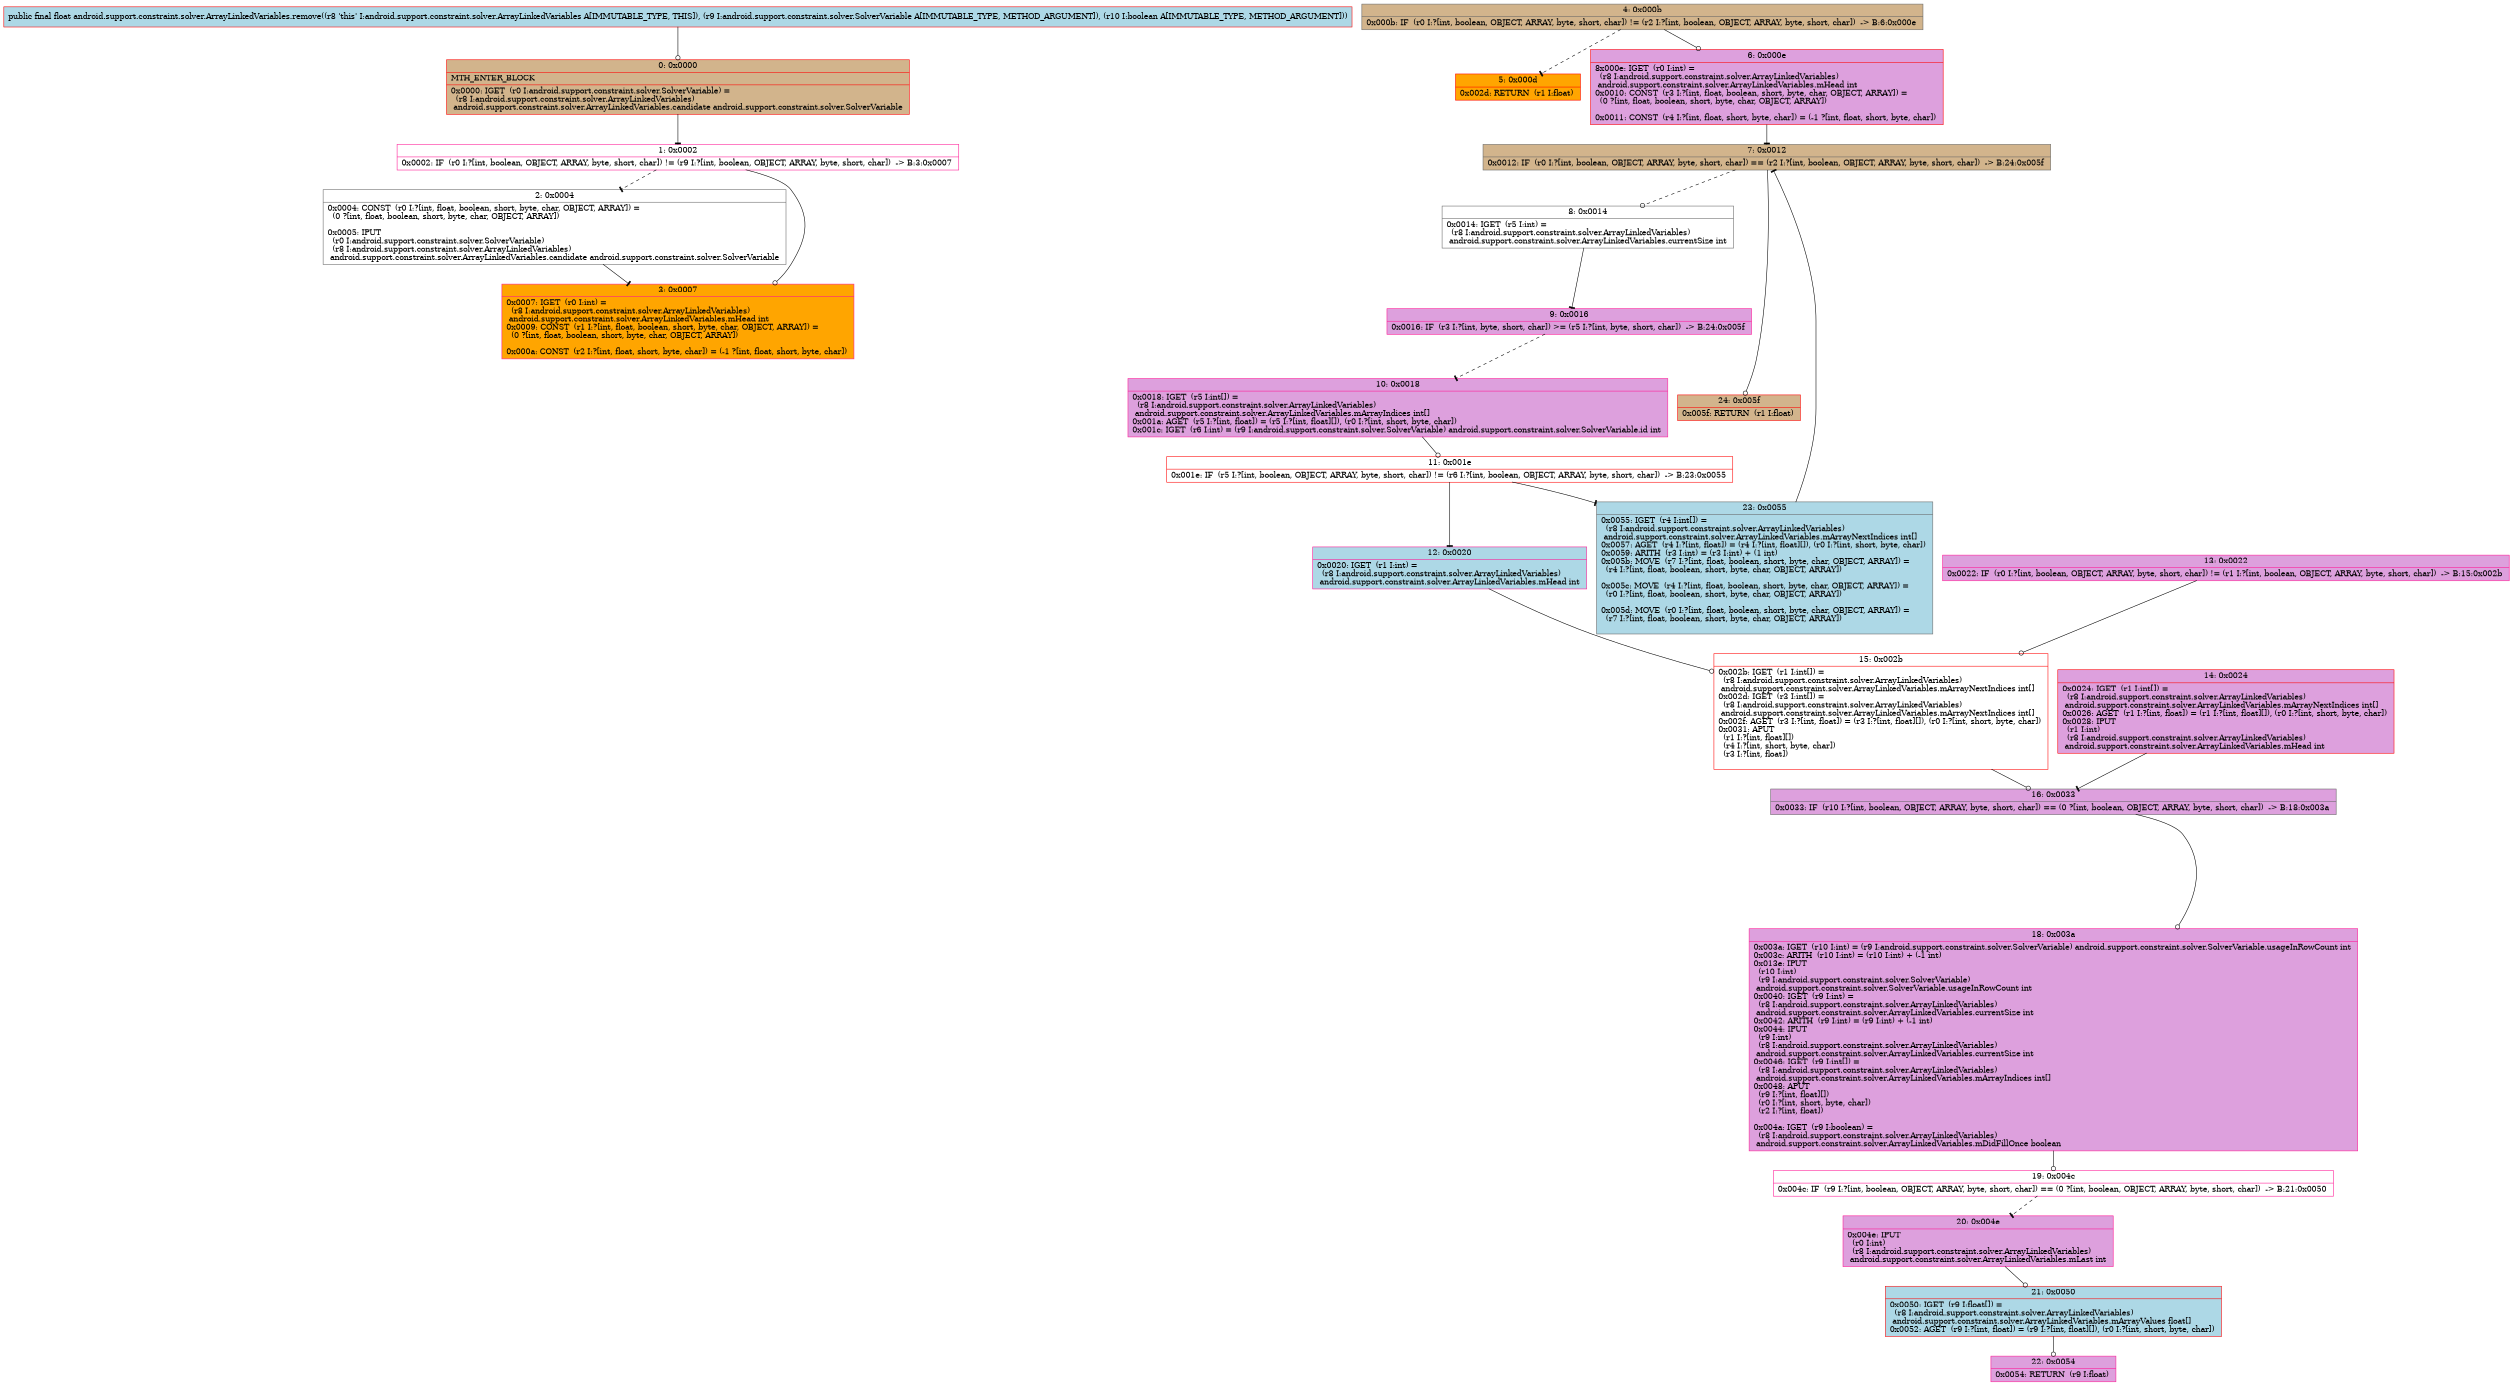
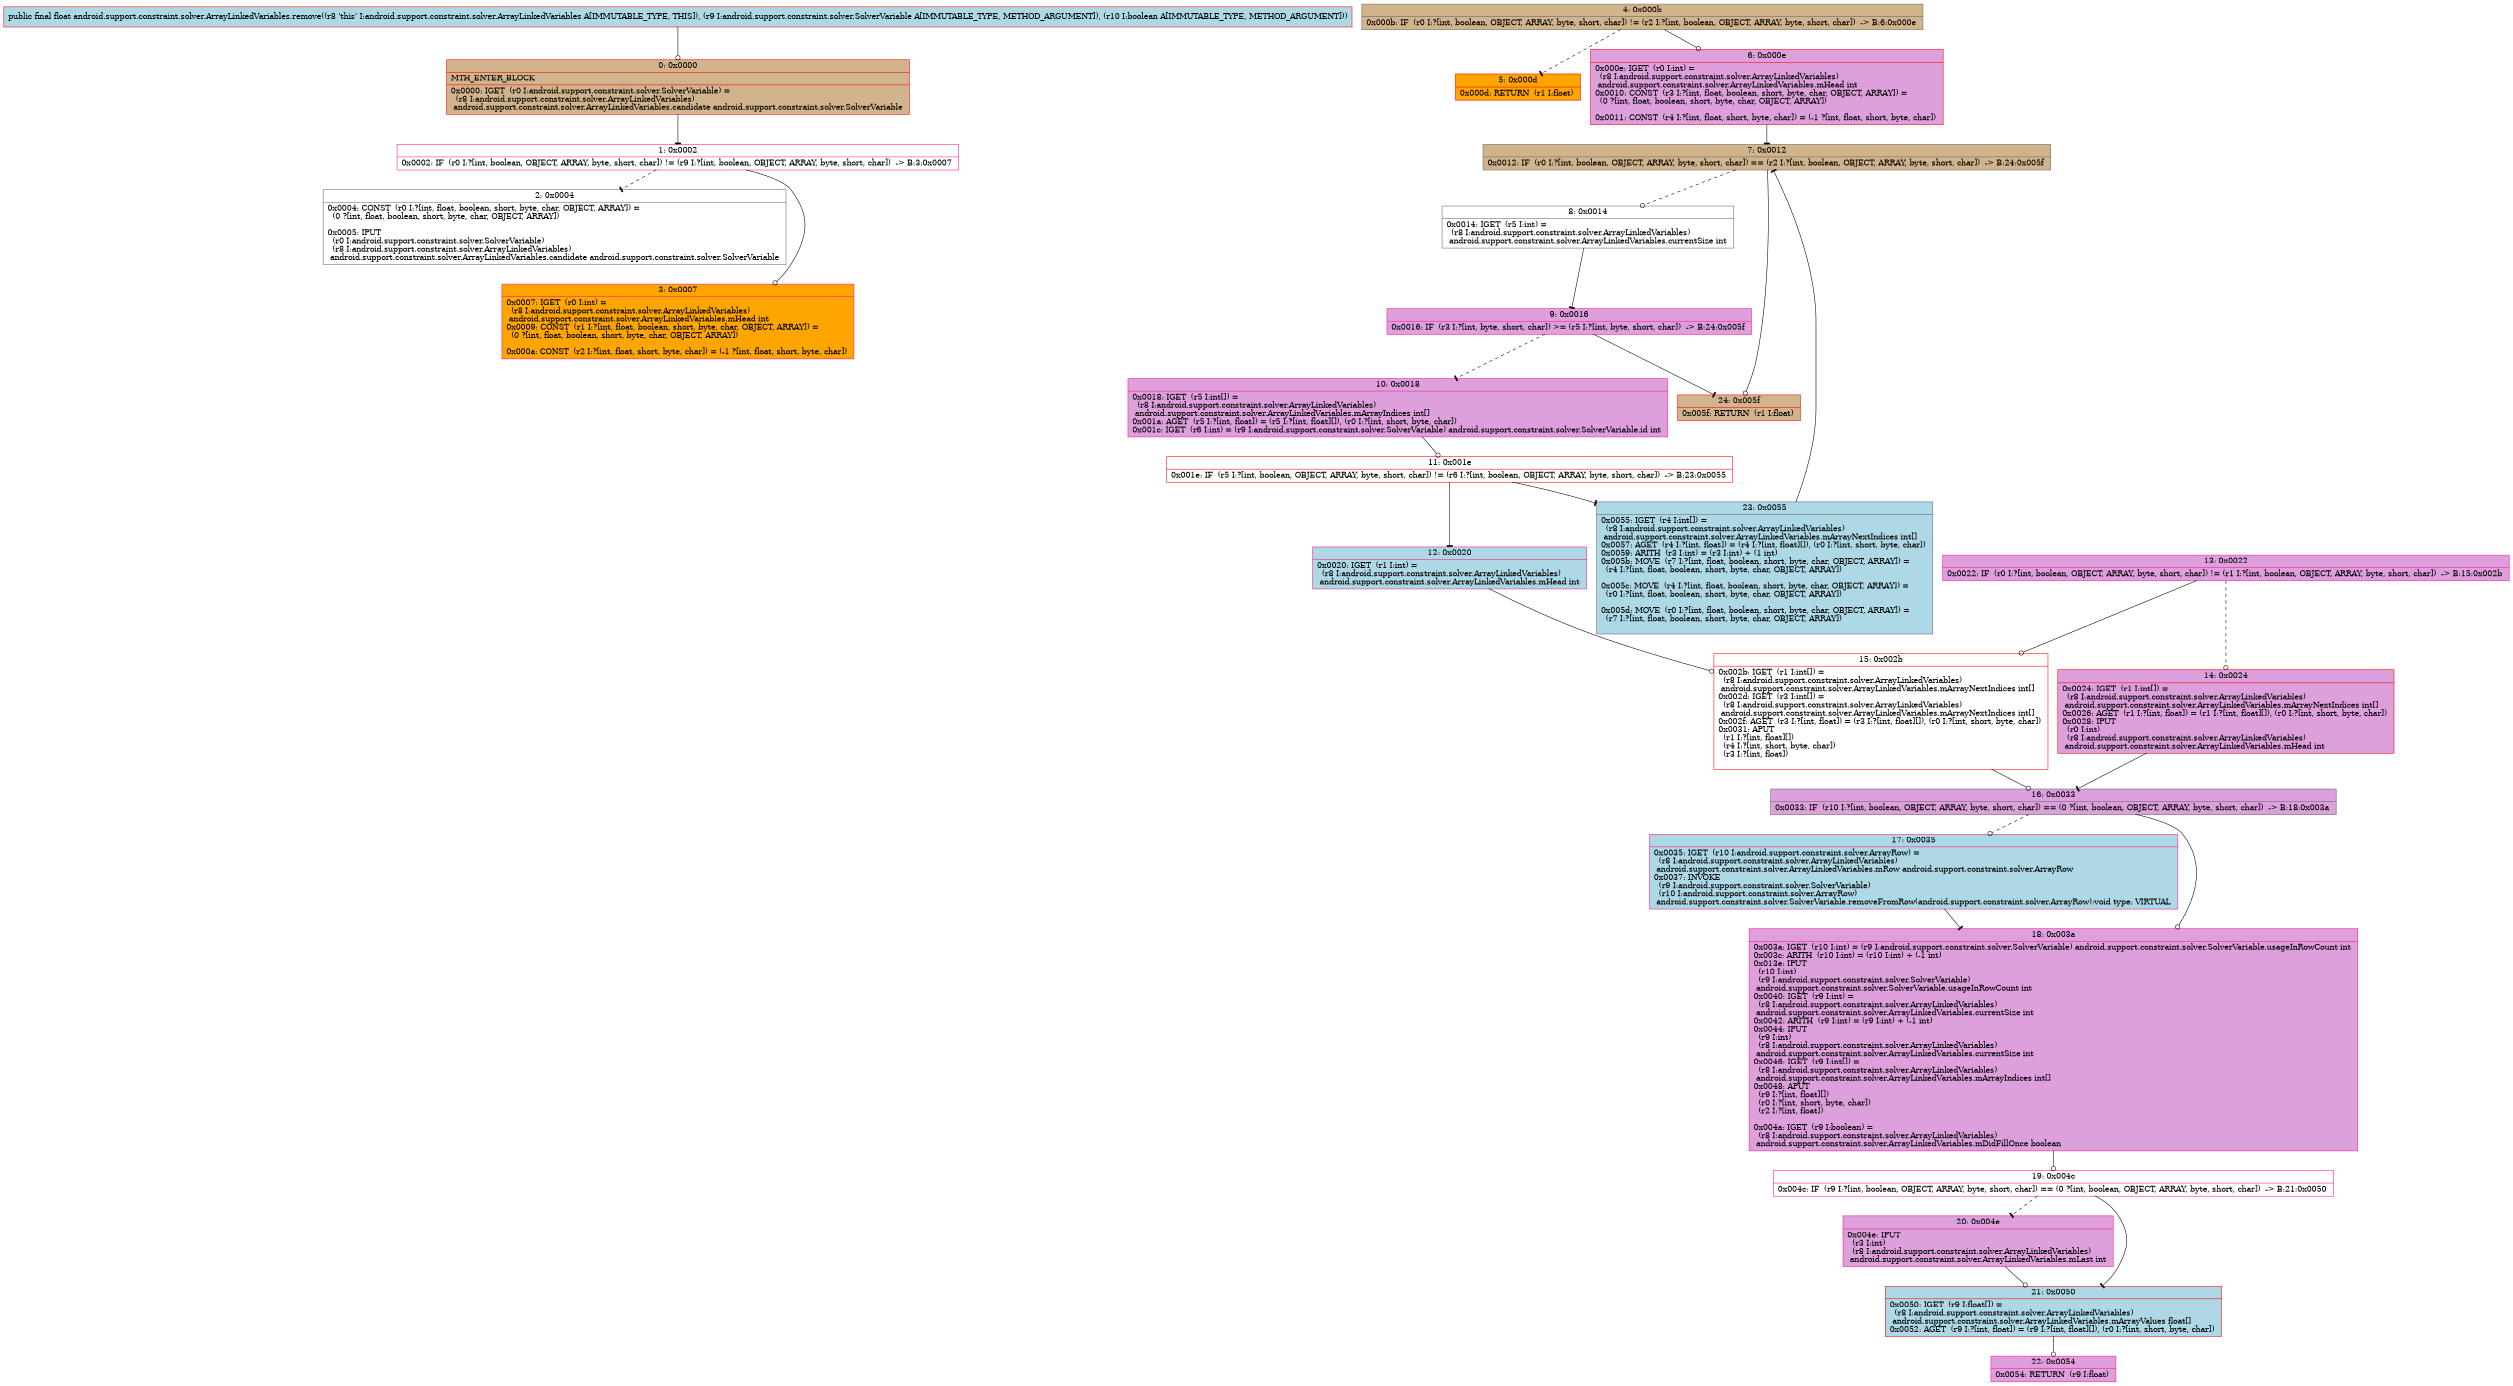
node "6: 0x000e": text "8x000e: IGET  (r0 I:int) =" -> "0x000e: IGET  (r0 I:int) ="
node "5: 0x000d": text "0x002d: RETURN  (r1 I:float)" -> "0x000d: RETURN  (r1 I:float)"
edge "2: 0x0004" -> "3: 0x0007": removed
edge "9: 0x0016" -> "24: 0x005f": added
edge "13: 0x0022" -> "14: 0x0024": added
node "14: 0x0024": text "(r1 I:int)" -> "(r0 I:int)"
node "17: 0x0035": added
edge "19: 0x004c" -> "21: 0x0050": added
node "20: 0x004e": text "(r0 I:int)" -> "(r3 I:int)"
